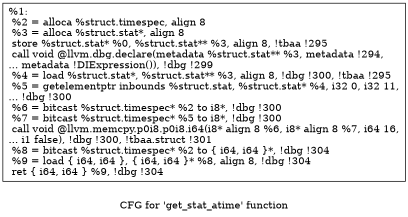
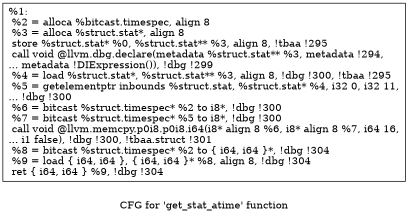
node "%1:": text "%2 = alloca %struct.timespec, align 8" -> "%2 = alloca %bitcast.timespec, align 8"
